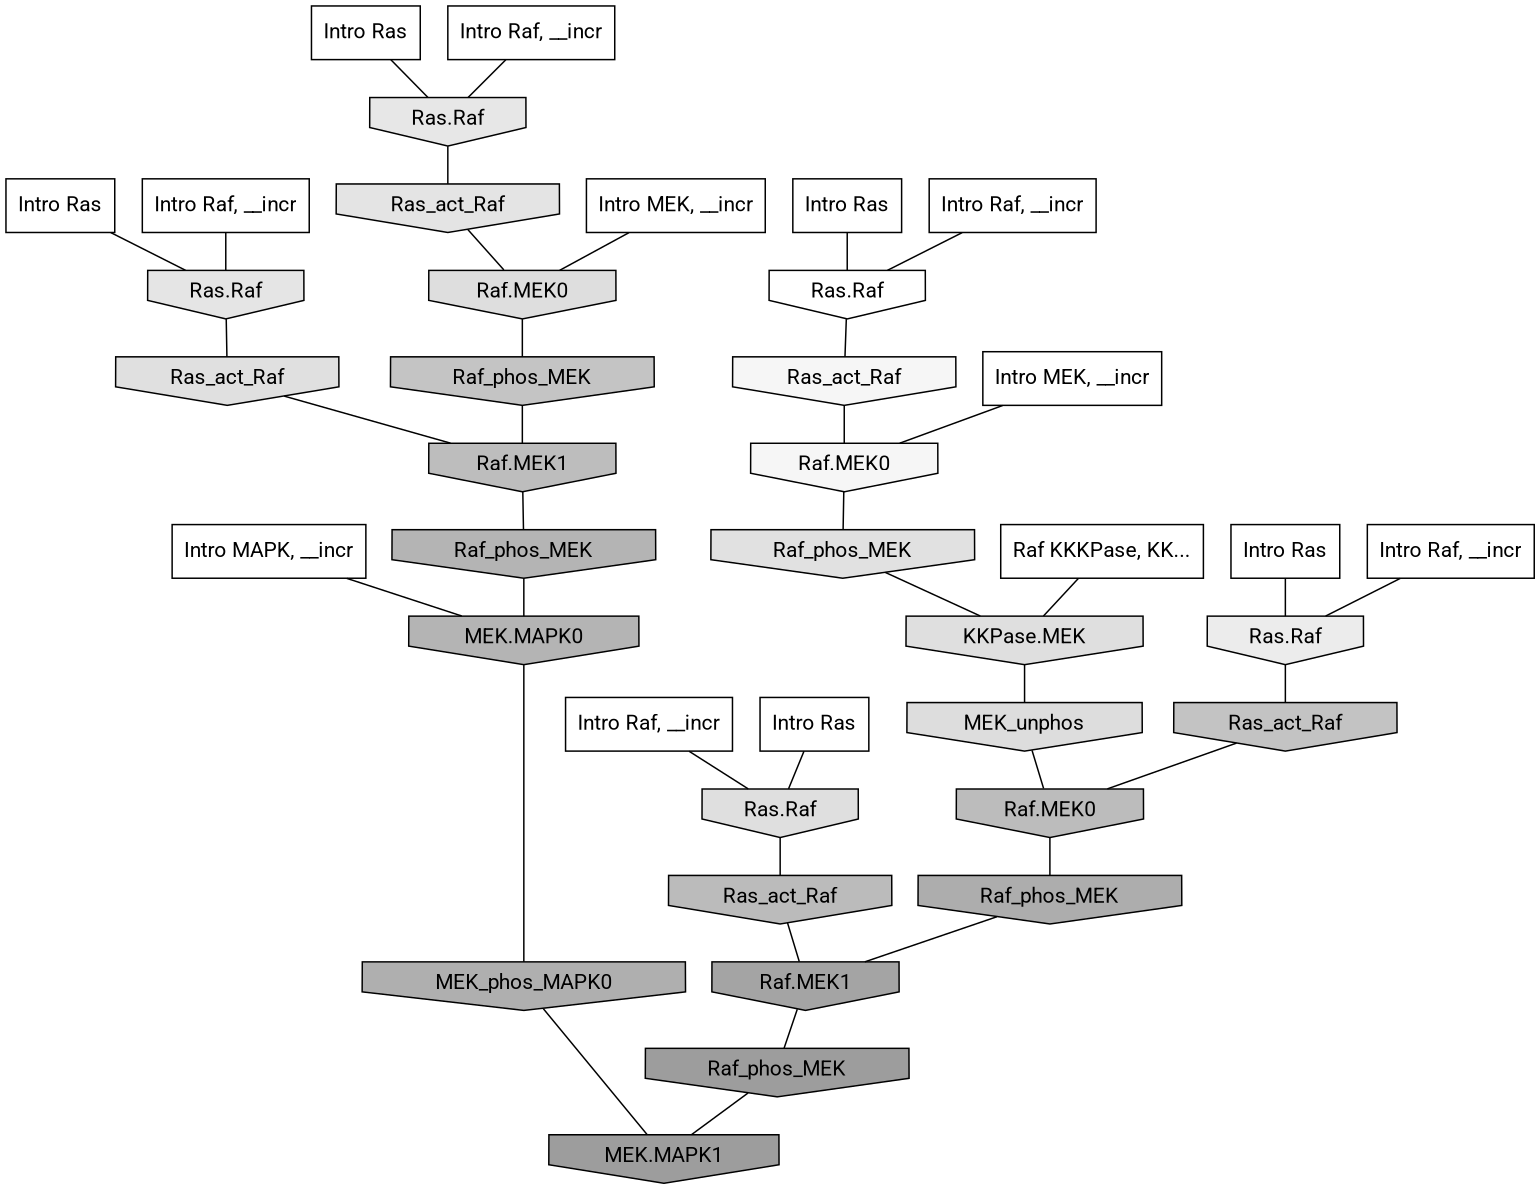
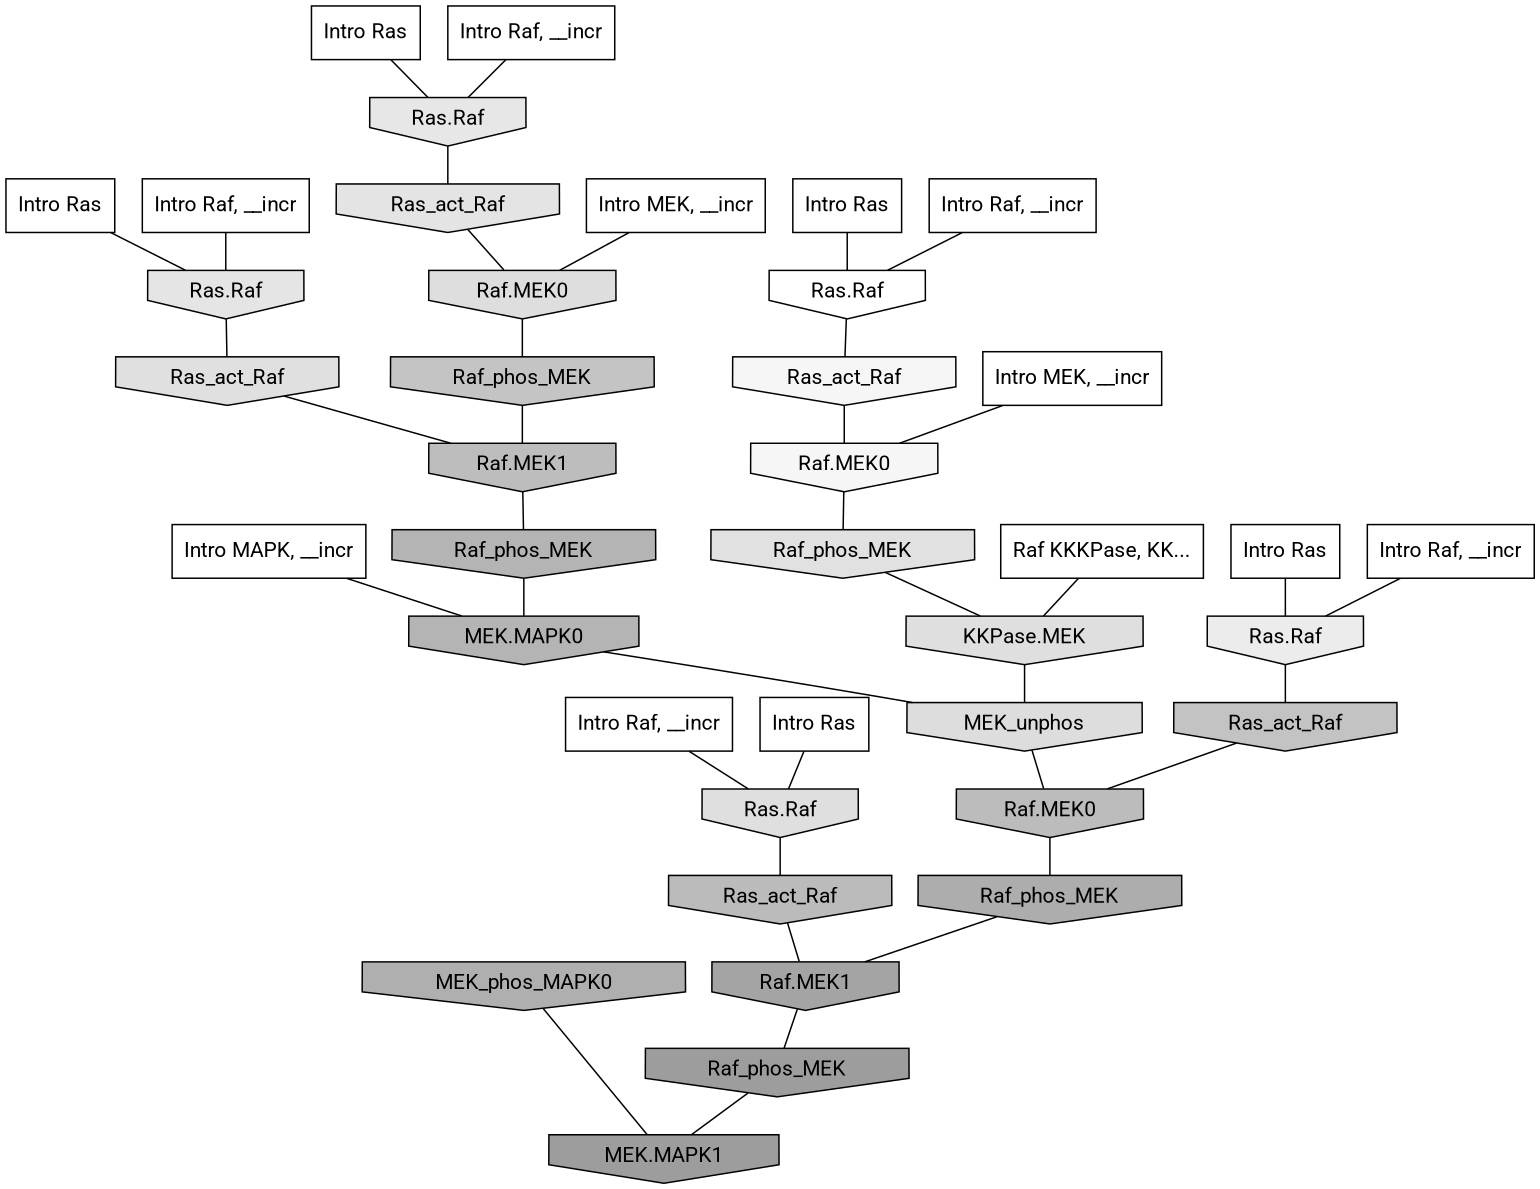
edge "MEK.MAPK0" -- "MEK_phos_MAPK0": now "MEK.MAPK0" -- "MEK_unphos"
